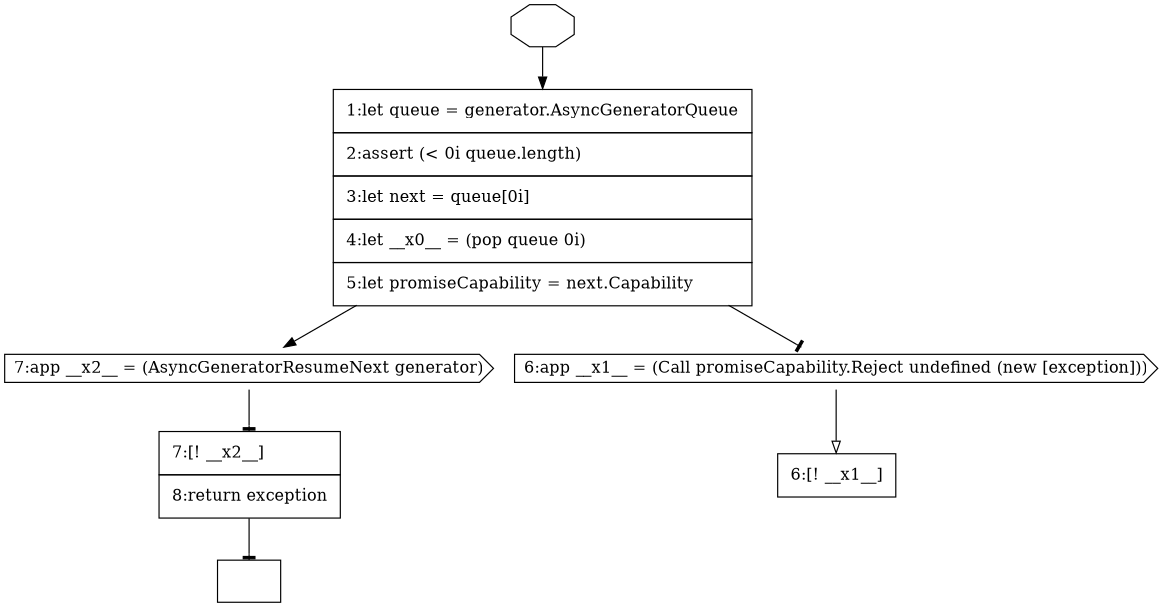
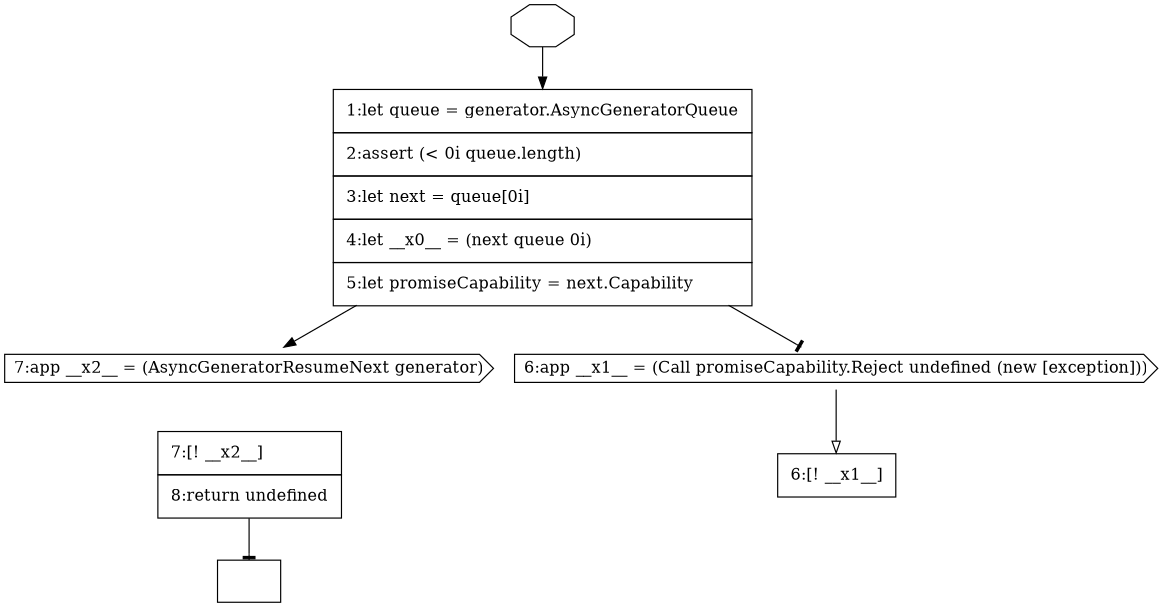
node "1:let queue = generator.AsyncGeneratorQueue": text "4:let __x0__ = (pop queue 0i)" -> "4:let __x0__ = (next queue 0i)"
edge "7:app __x2__ = (AsyncGeneratorResumeNext generator)" -> "7:[! __x2__]": removed
node "7:[! __x2__]": text "8:return exception" -> "8:return undefined"
